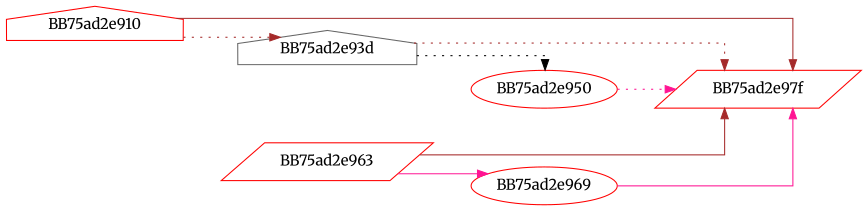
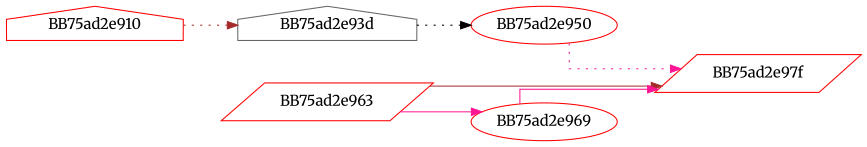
edge "BB75ad2e910" -> "BB75ad2e97f": removed
edge "BB75ad2e93d" -> "BB75ad2e97f": removed
